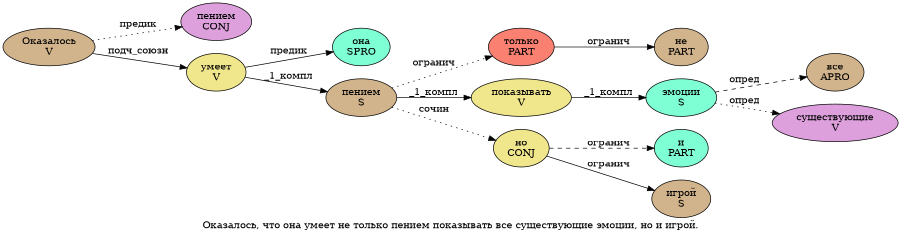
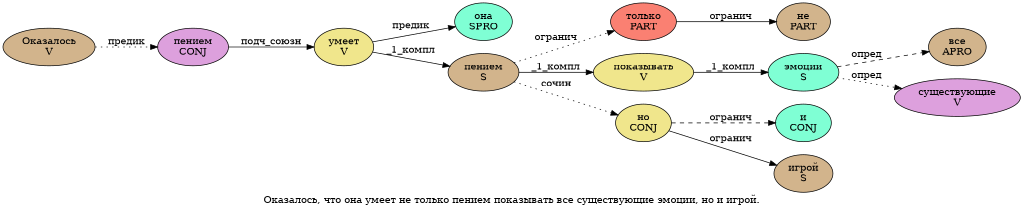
edge "Оказалось V" -> "умеет V": now "пением CONJ" -> "умеет V"
node "и PART": label "и PART" -> "и CONJ"
